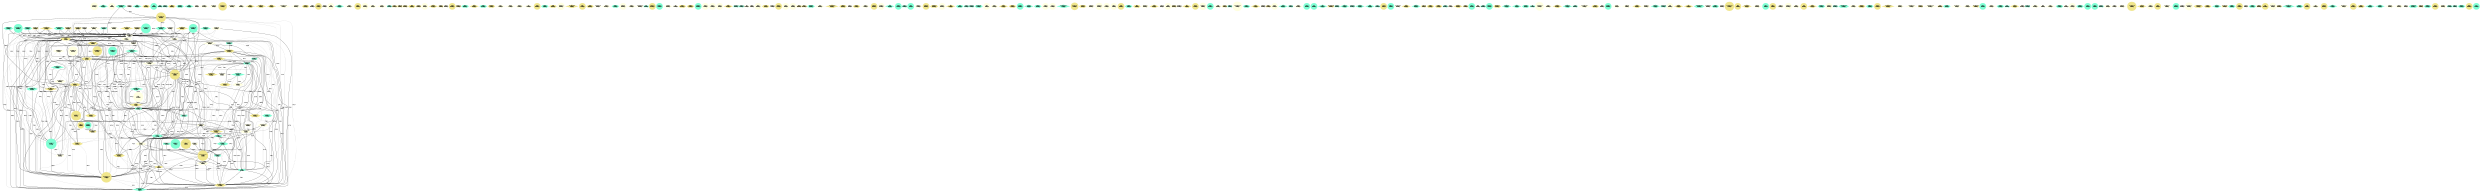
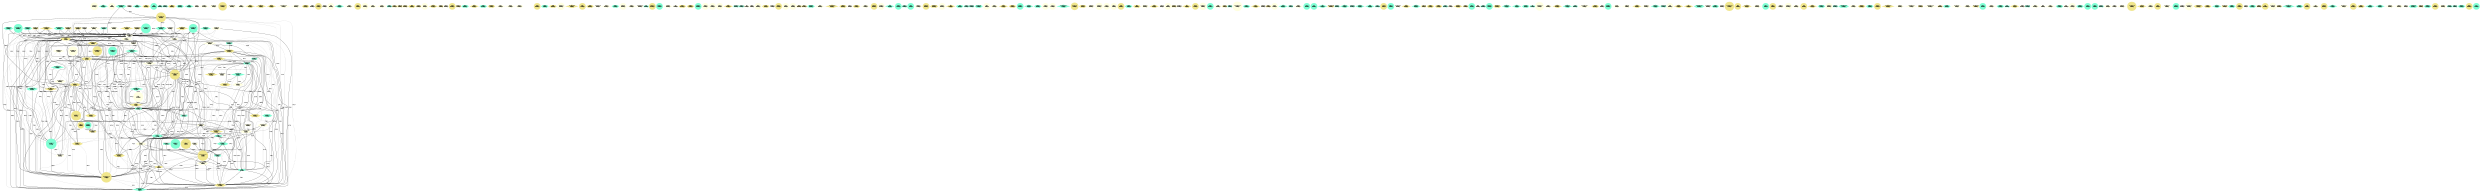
node "00000 cardinality 1 radius 0.00000000e+00 lfd 1.00000000e+00": removed
